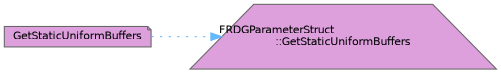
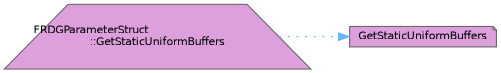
edge "GetStaticUniformBuffers" -> "FRDGParameterStruct ::GetStaticUniformBuffers": reversed
